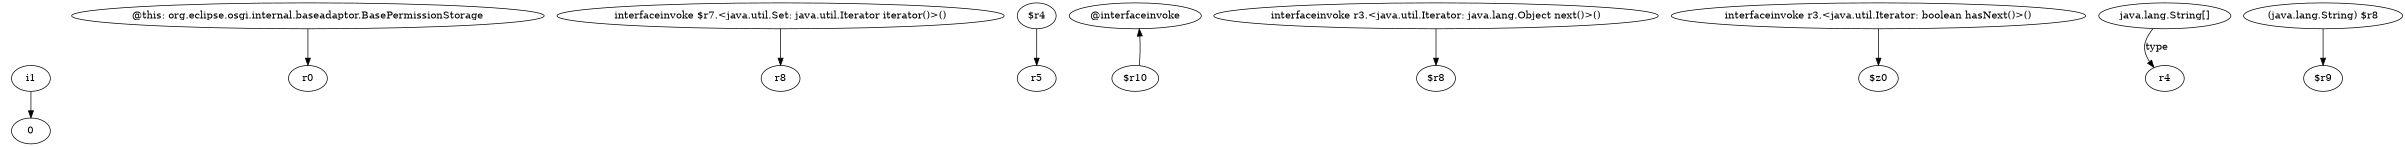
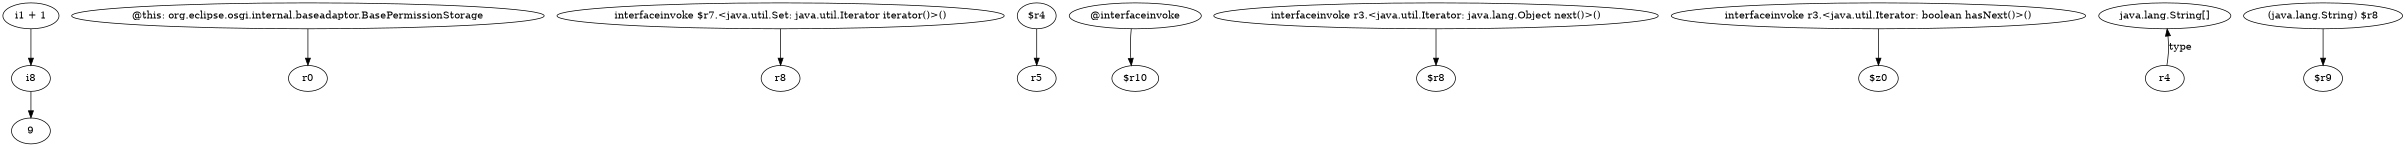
node "i1 + 1": added
edge "java.lang.String[]" -> "r4": reversed
edge "$r10" -> "@interfaceinvoke": reversed
node "i1": label "i1" -> "i8"
node "0": label "0" -> "9"
